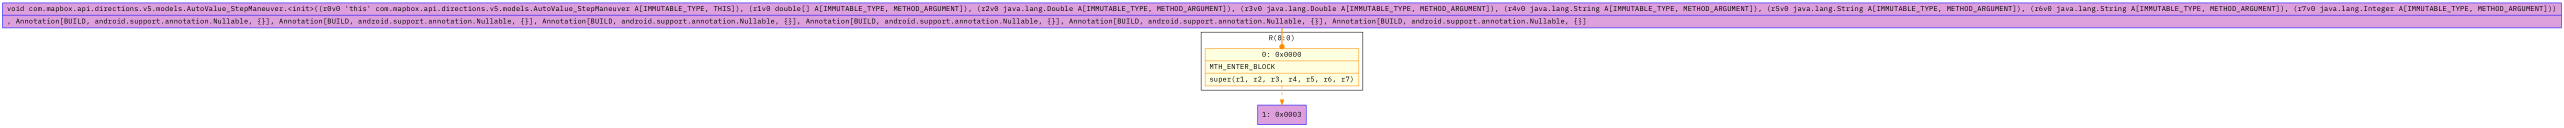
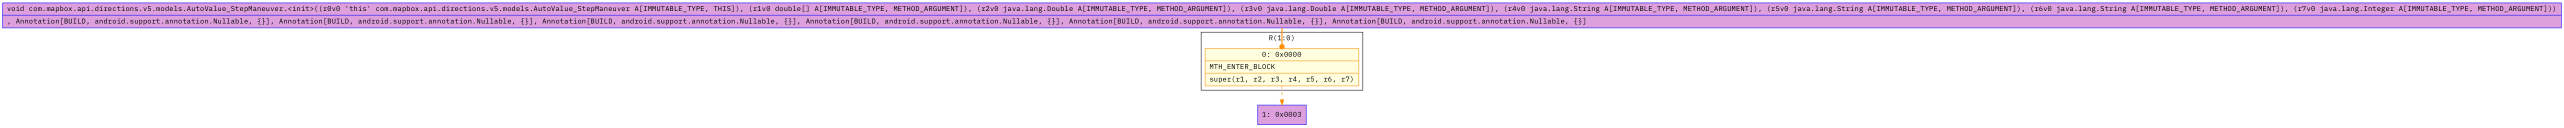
cluster "R(8:0)": label "R(8:0)" -> "R(1:0)"
